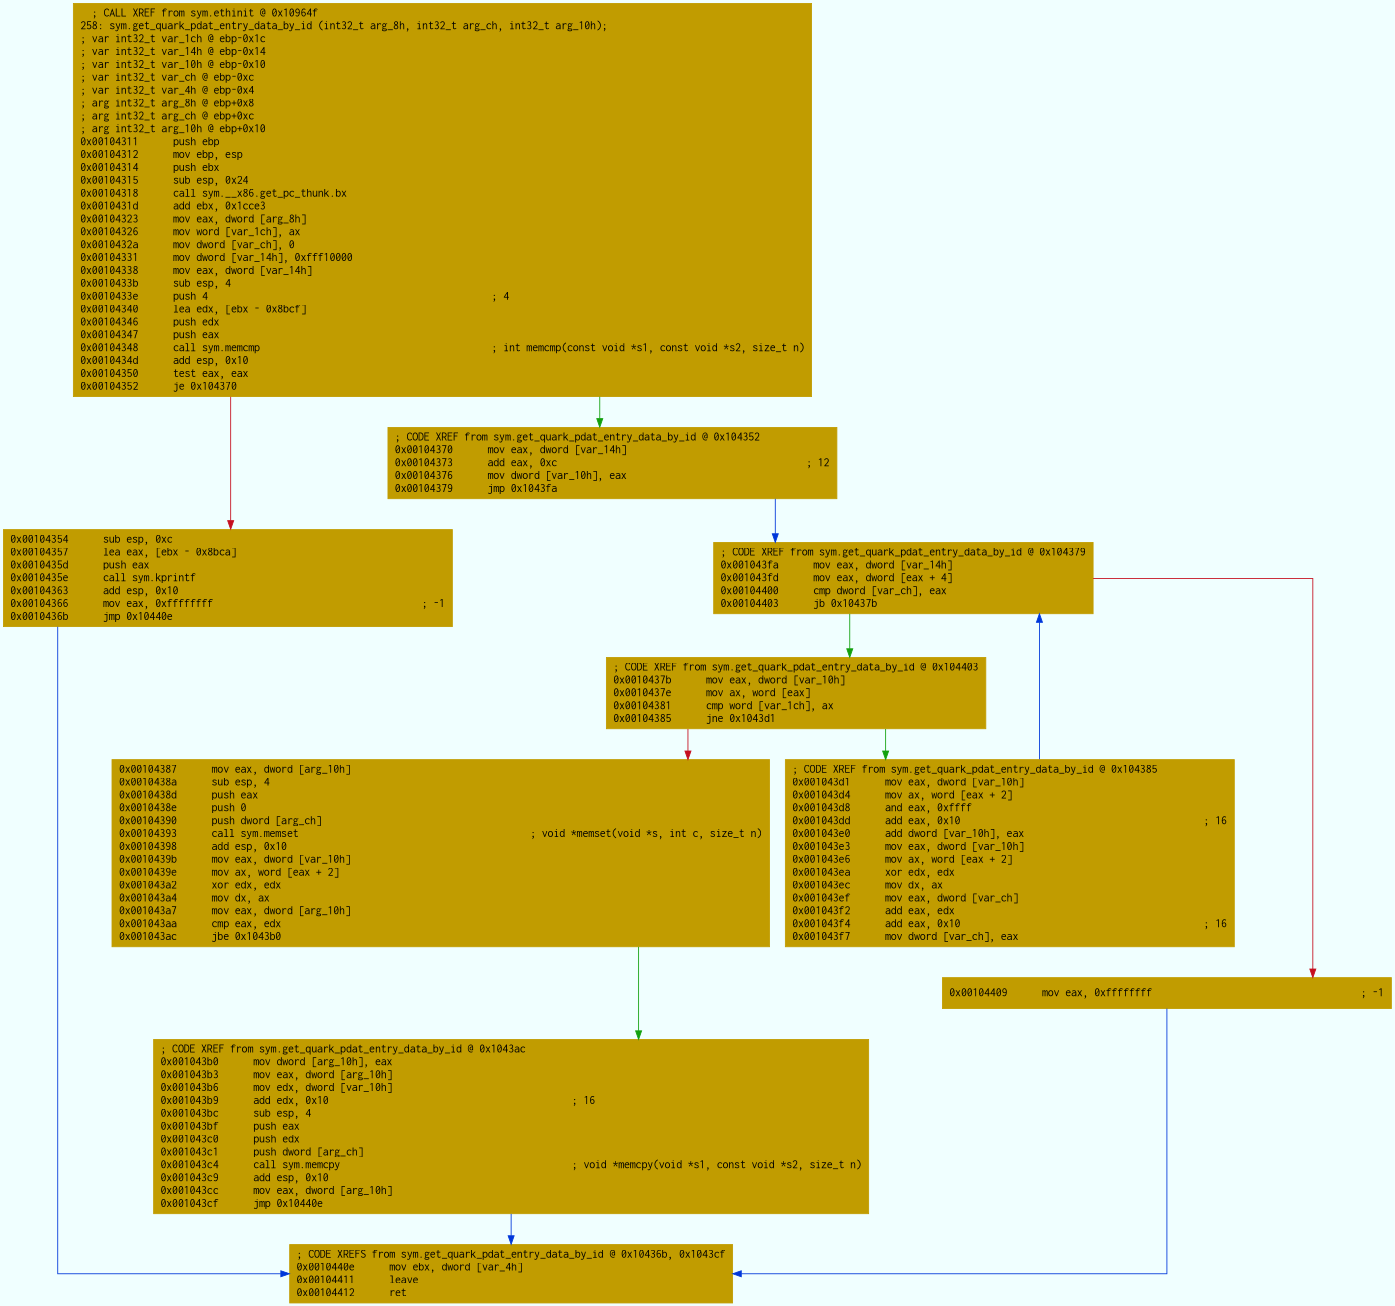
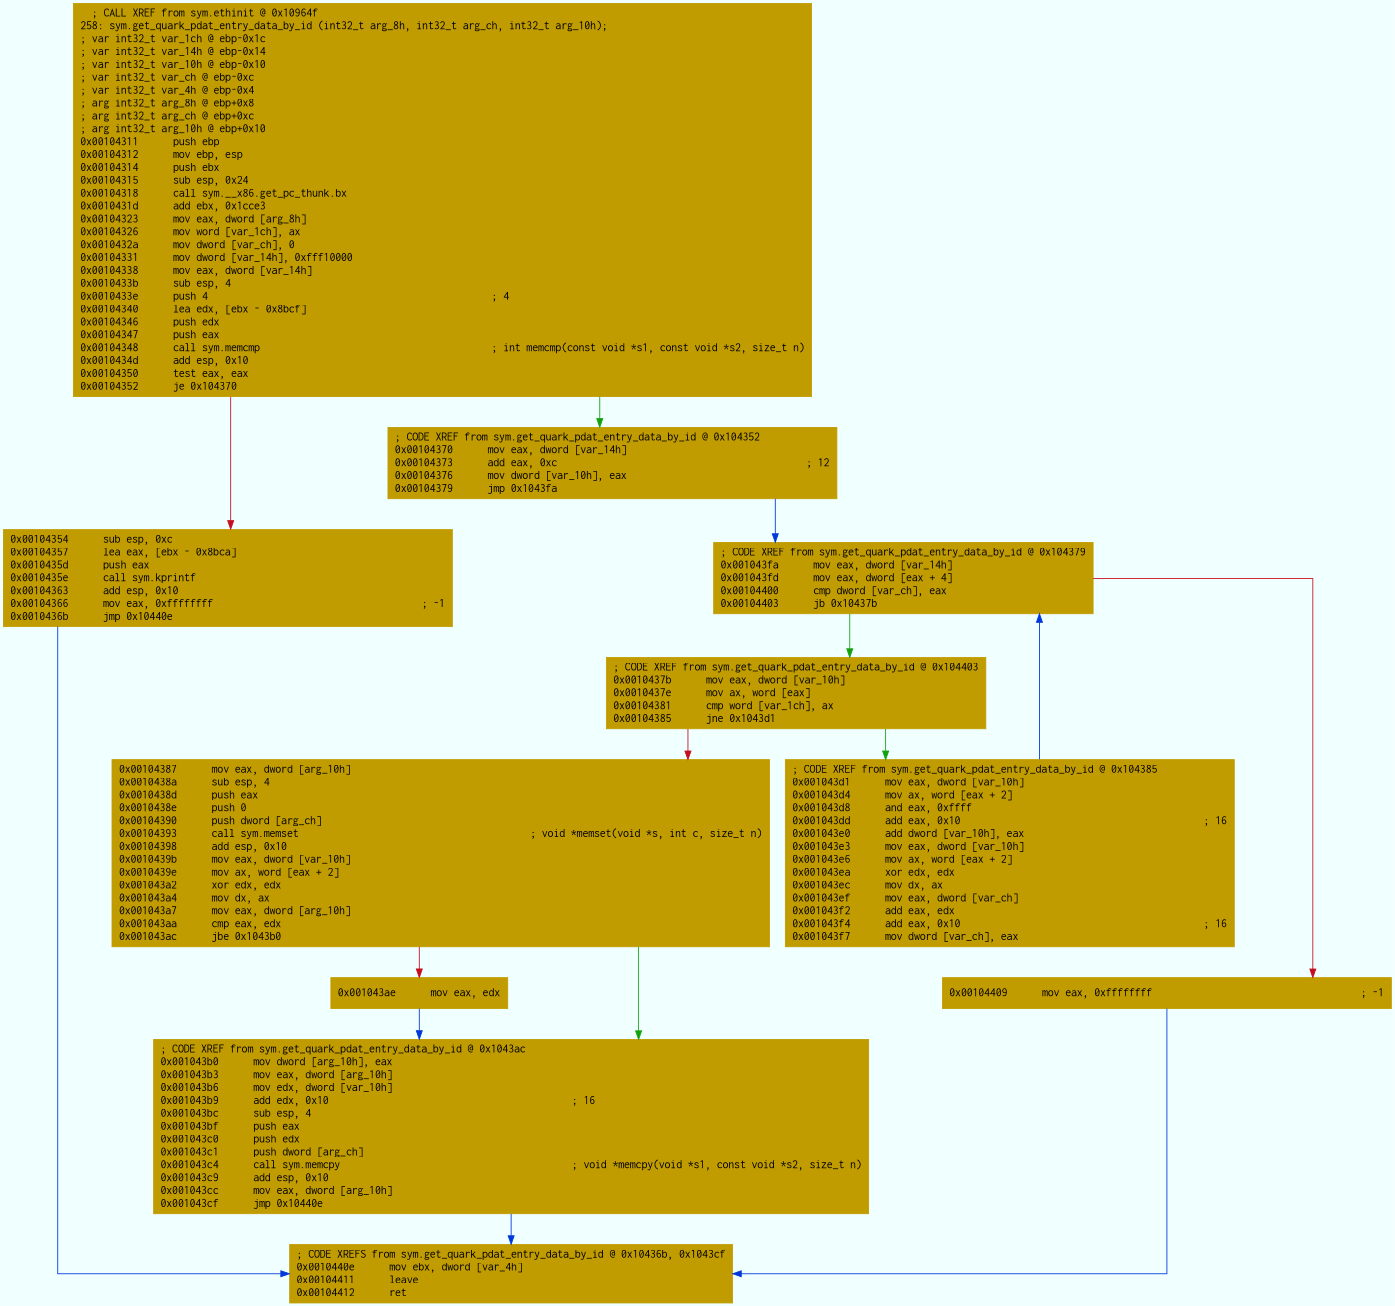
node "0x001043ae      mov eax, edx": added
